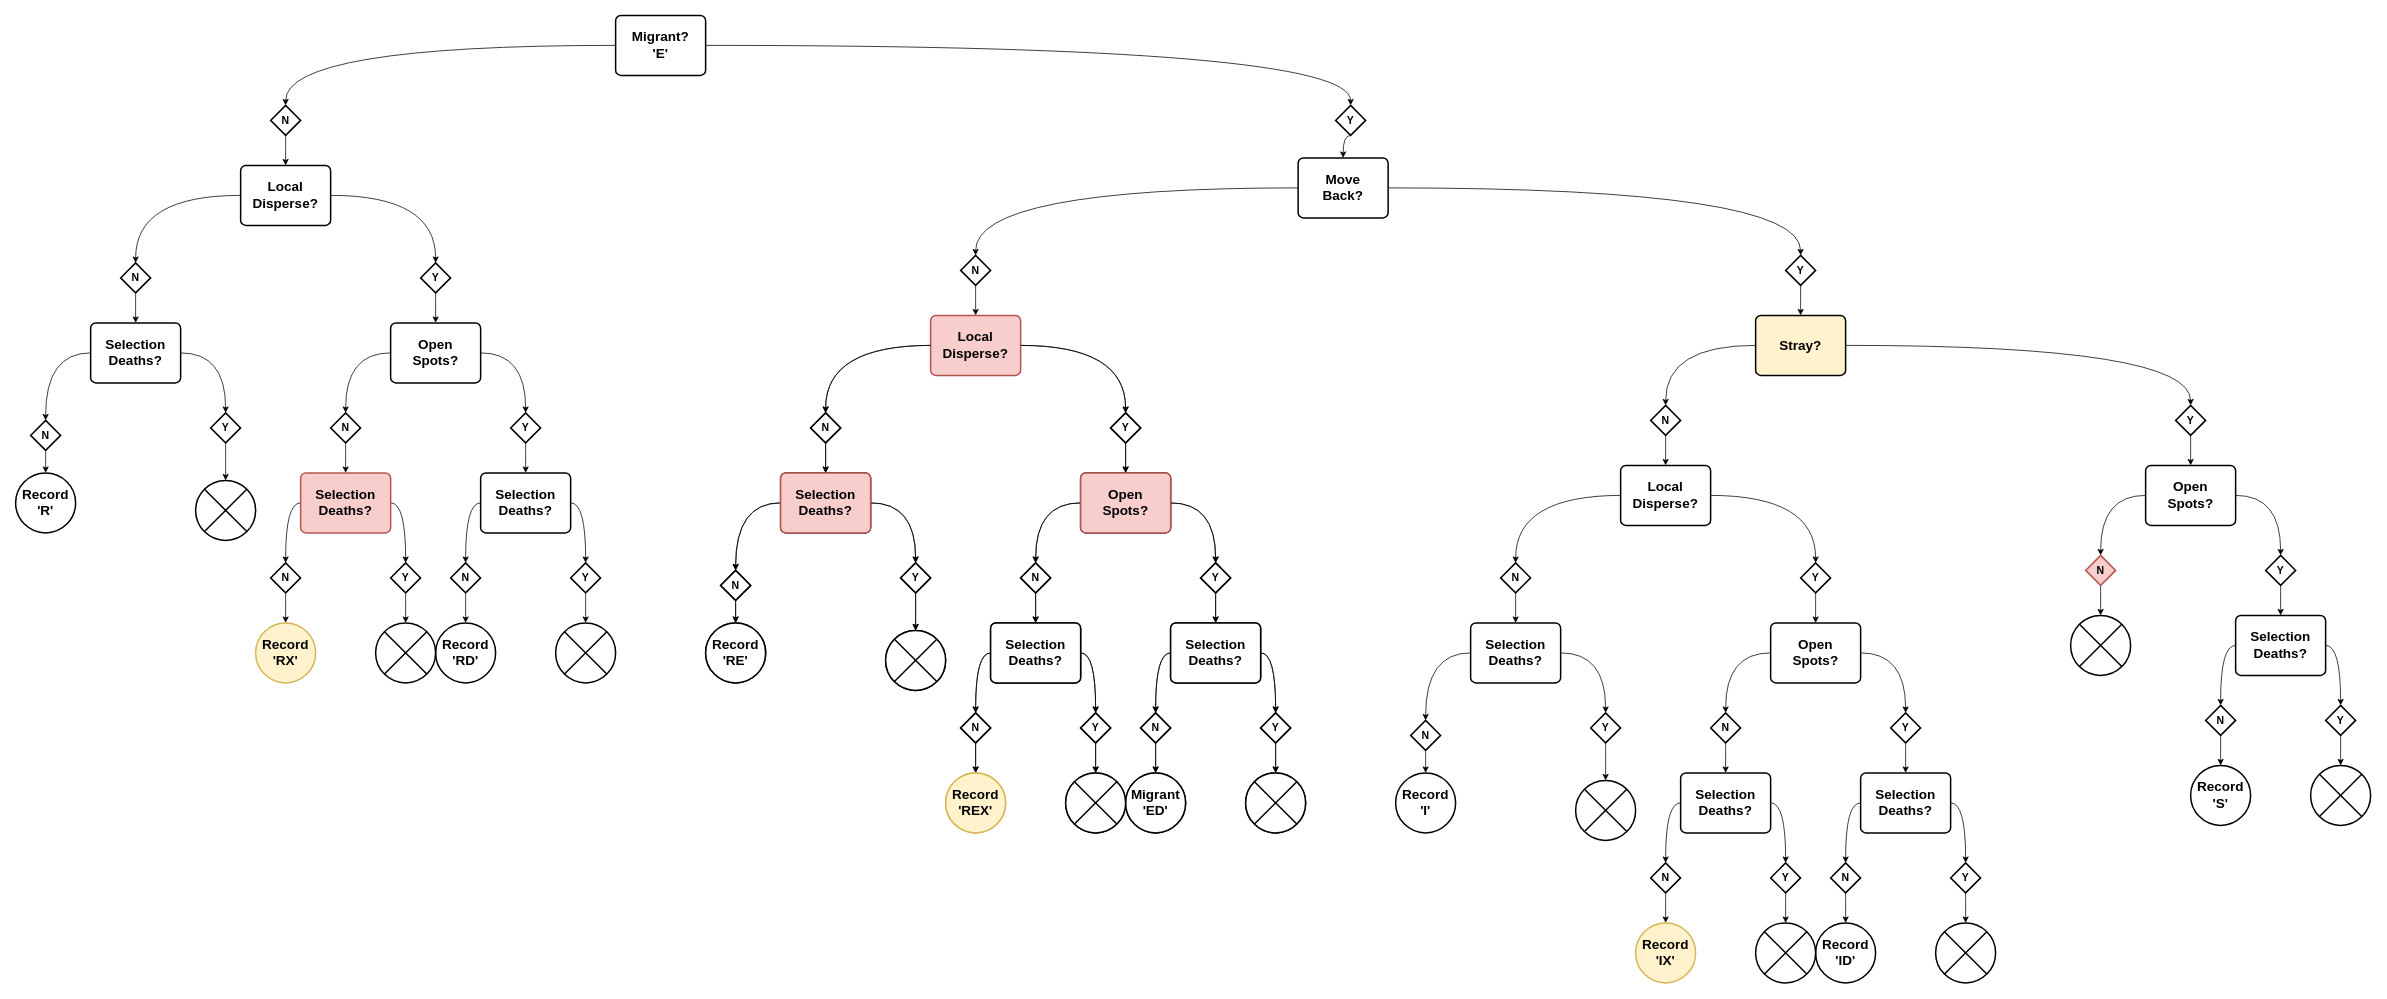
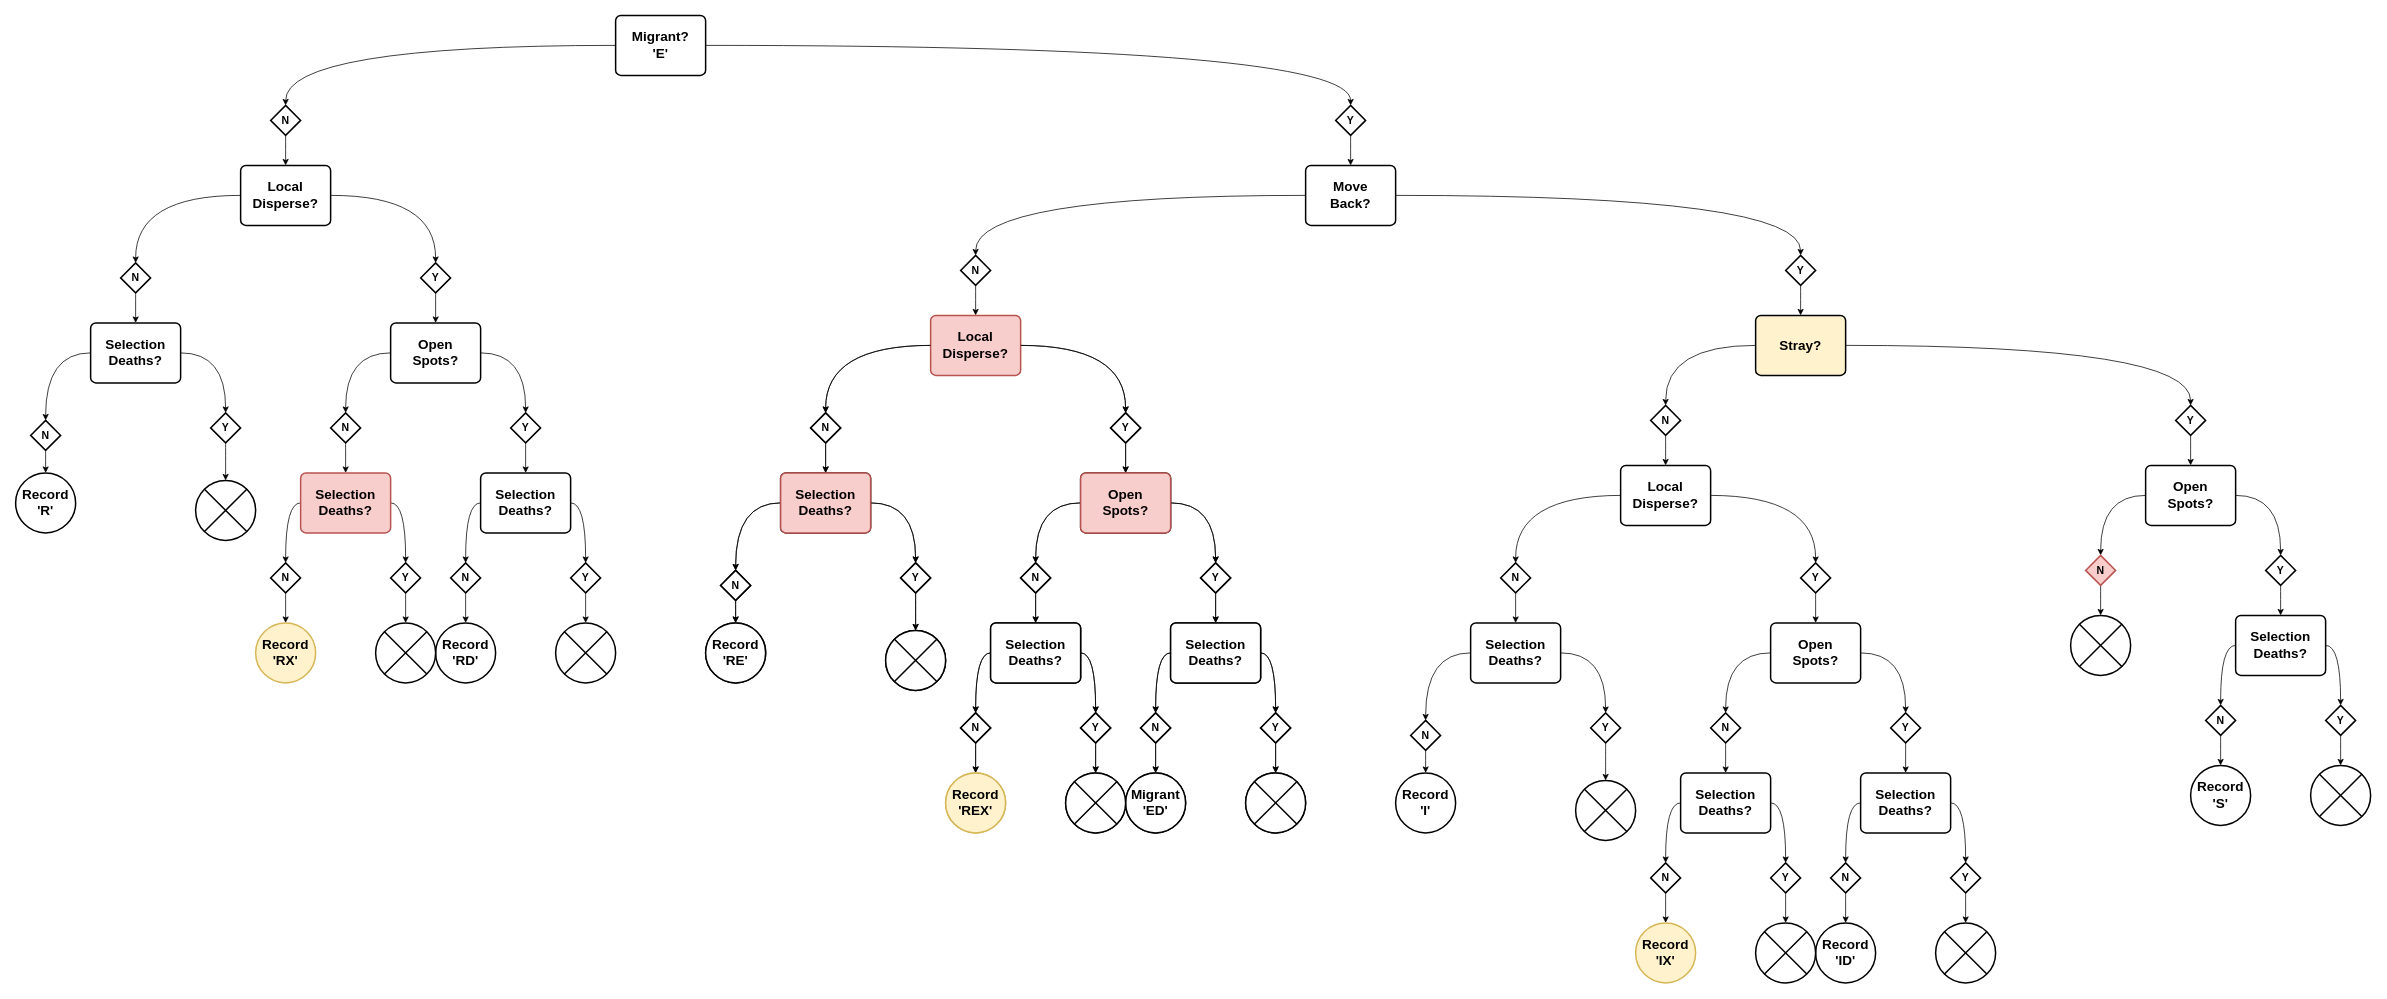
node "Move Back?": moved (1343, 188) -> (1350, 195)
